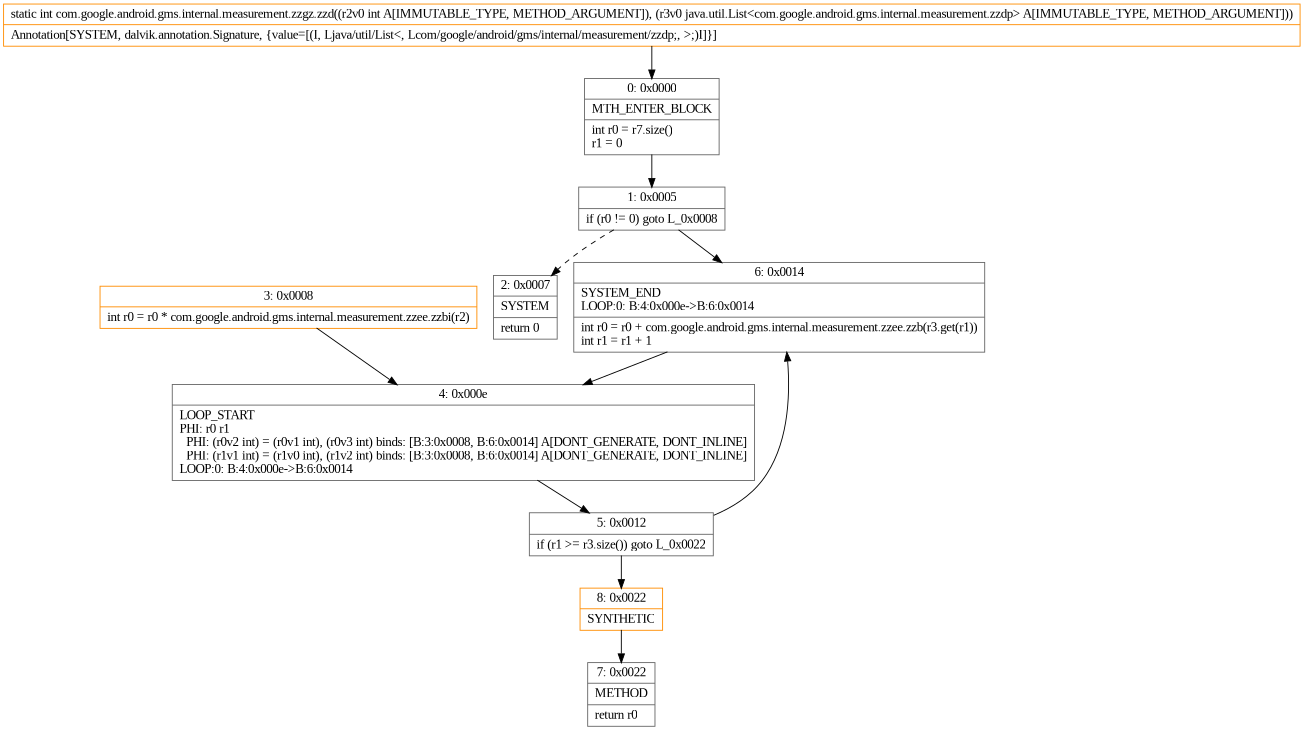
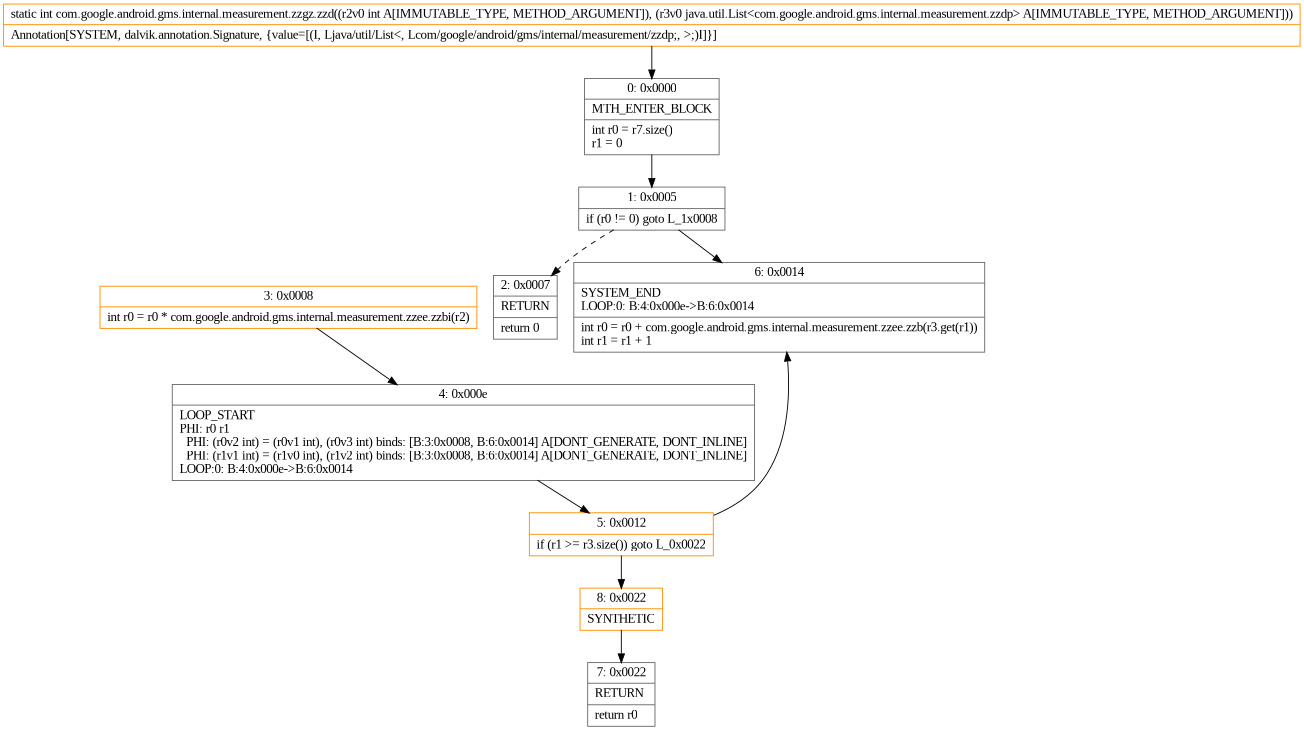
node "1: 0x0005": text "if (r0 != 0) goto L_0x0008" -> "if (r0 != 0) goto L_1x0008"
node "2: 0x0007": text "SYSTEM" -> "RETURN"
edge "6: 0x0014" -> "4: 0x000e": removed
node "5: 0x0012": color gray40 -> darkorange
node "7: 0x0022": text "METHOD" -> "RETURN"
